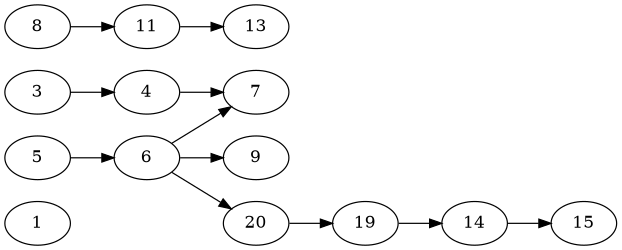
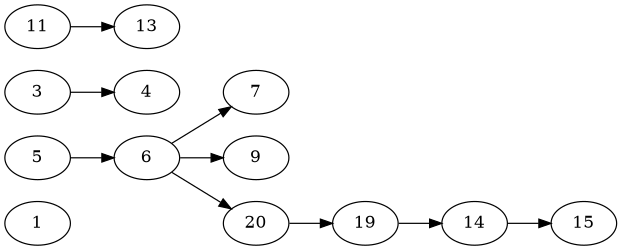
node "8": removed
edge "4" -> "7": removed
